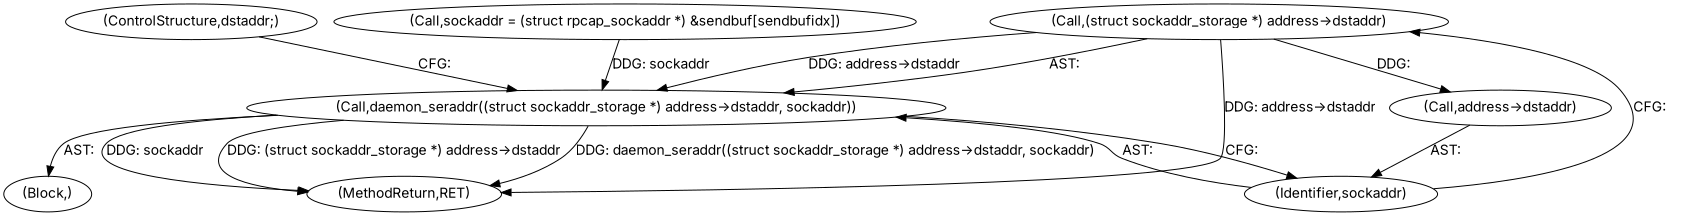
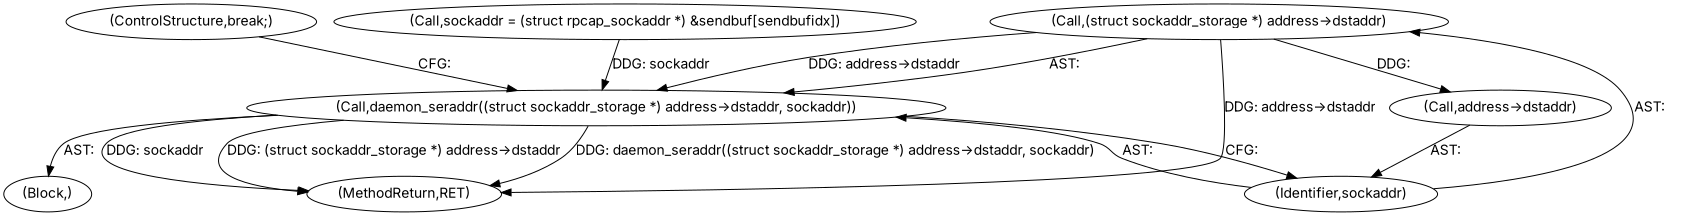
node "(ControlStructure,dstaddr;)": label "(ControlStructure,dstaddr;)" -> "(ControlStructure,break;)"
edge "(Identifier,sockaddr)" -> "(Call,(struct sockaddr_storage *) address->dstaddr)": label "CFG: " -> "AST: "
